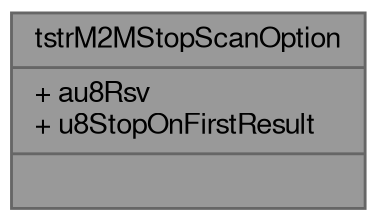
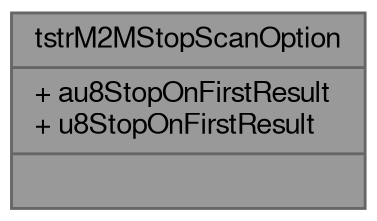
node "tstrM2MStopScanOption": text "+ au8Rsv" -> "+ au8StopOnFirstResult"
